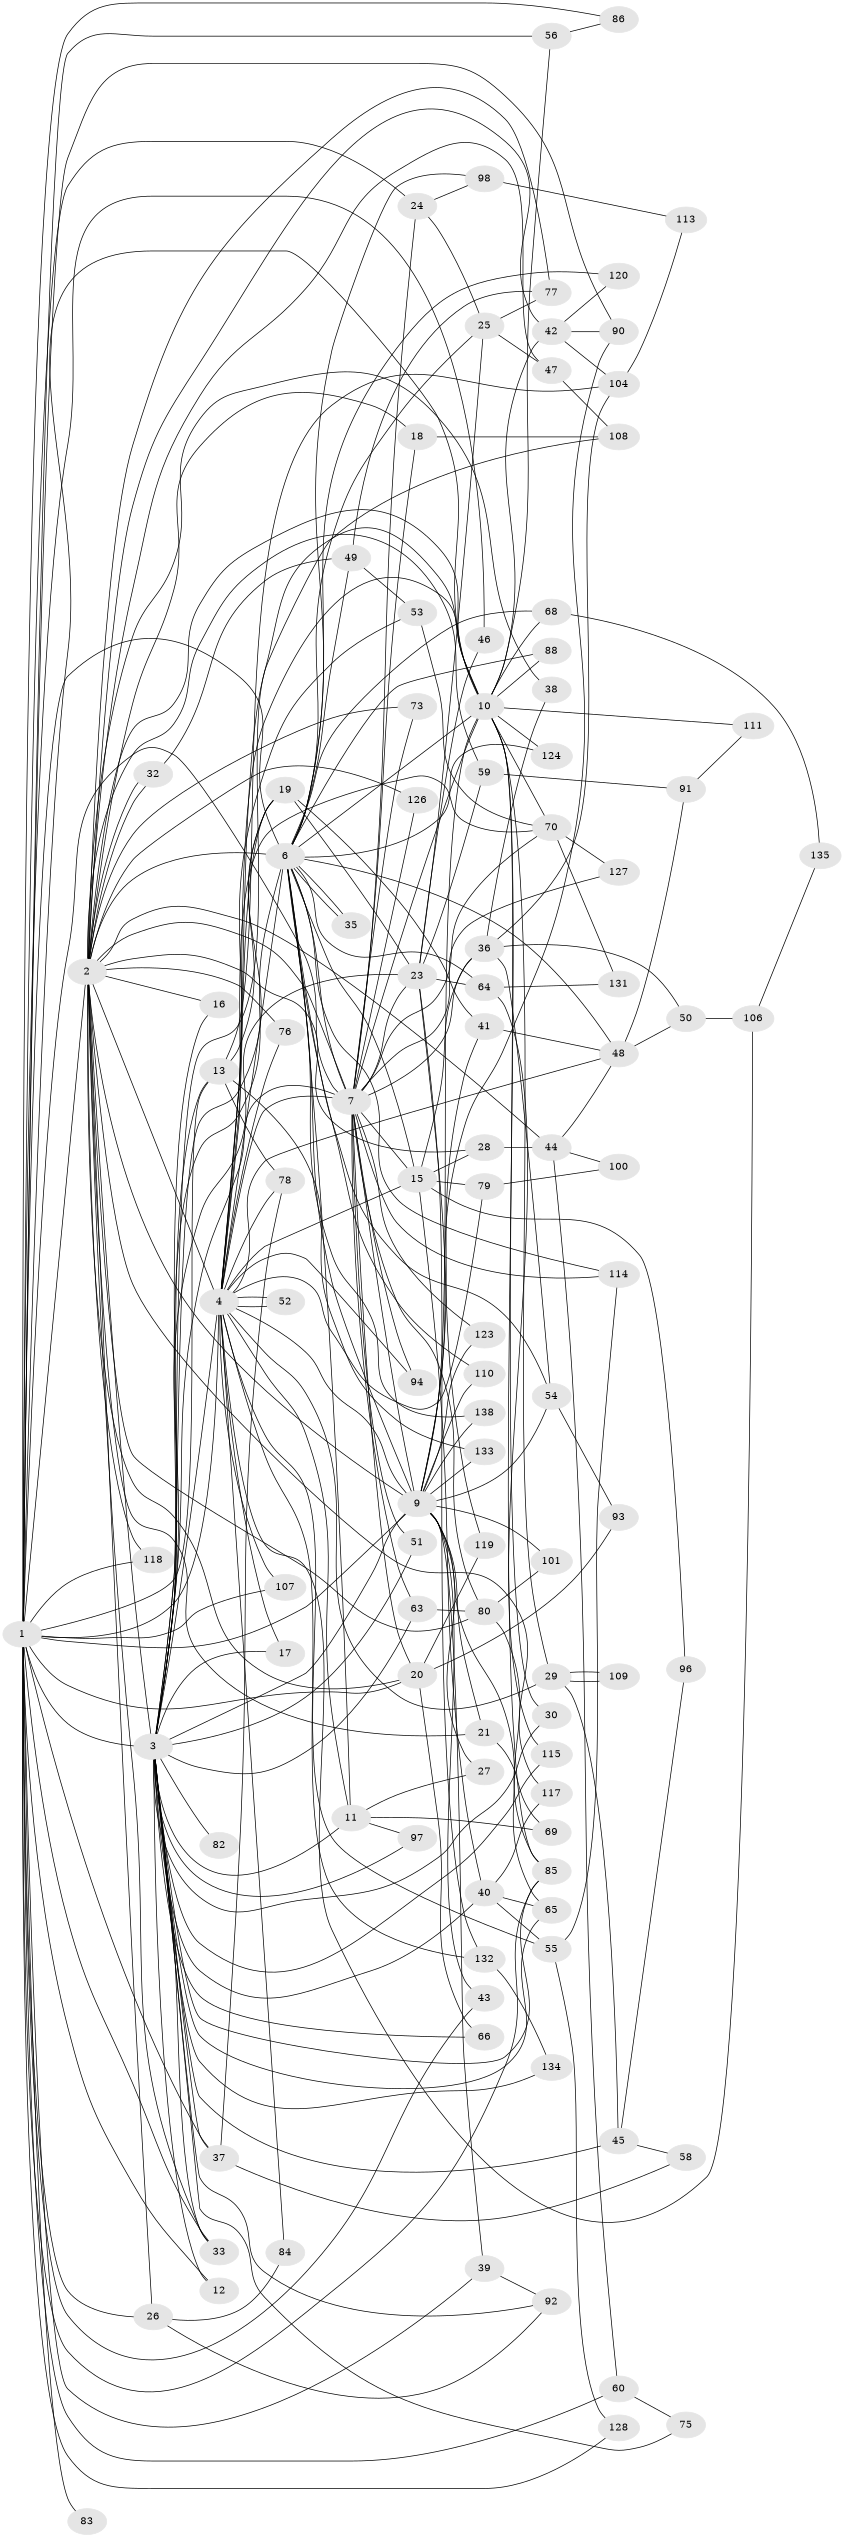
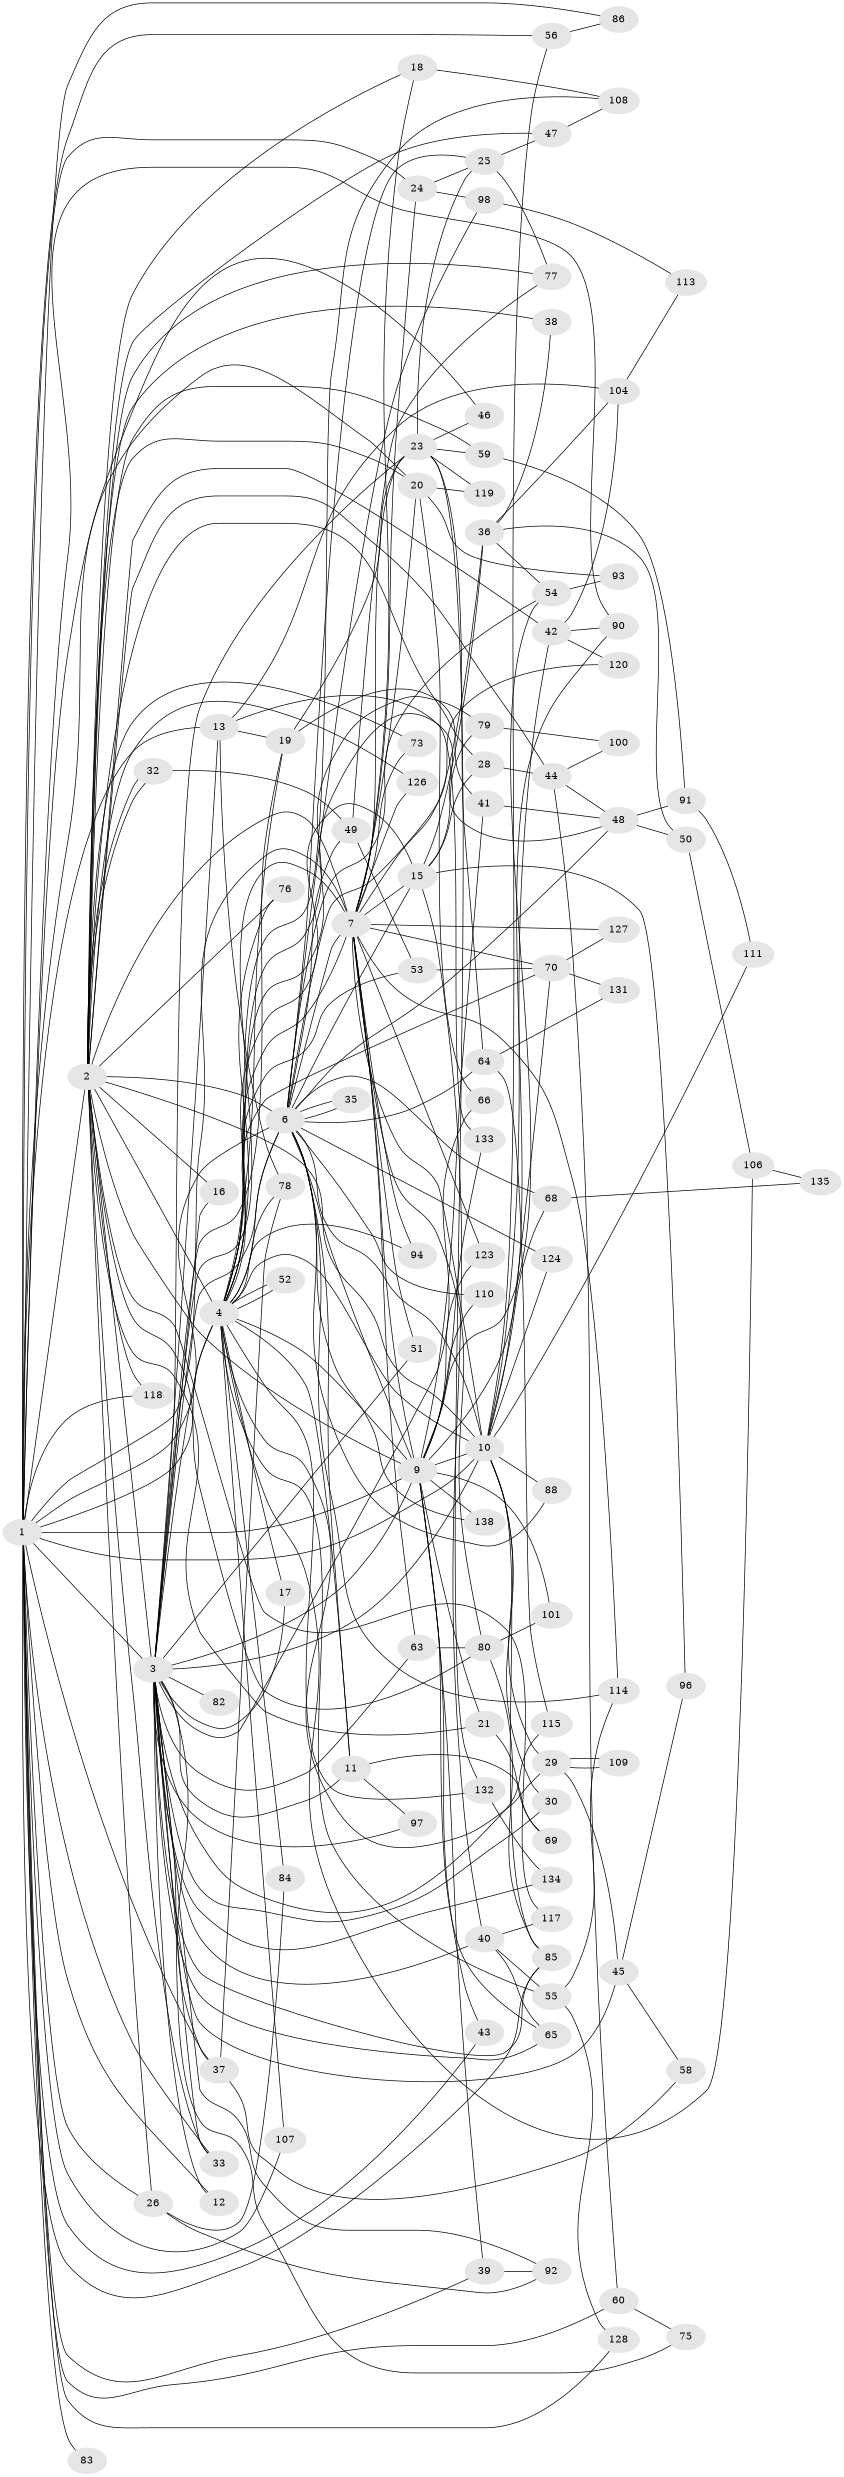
node "27": removed
